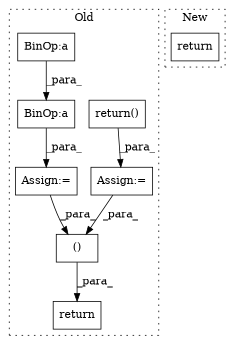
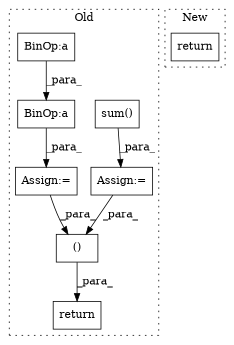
node "return()": label "return()" -> "sum()"
